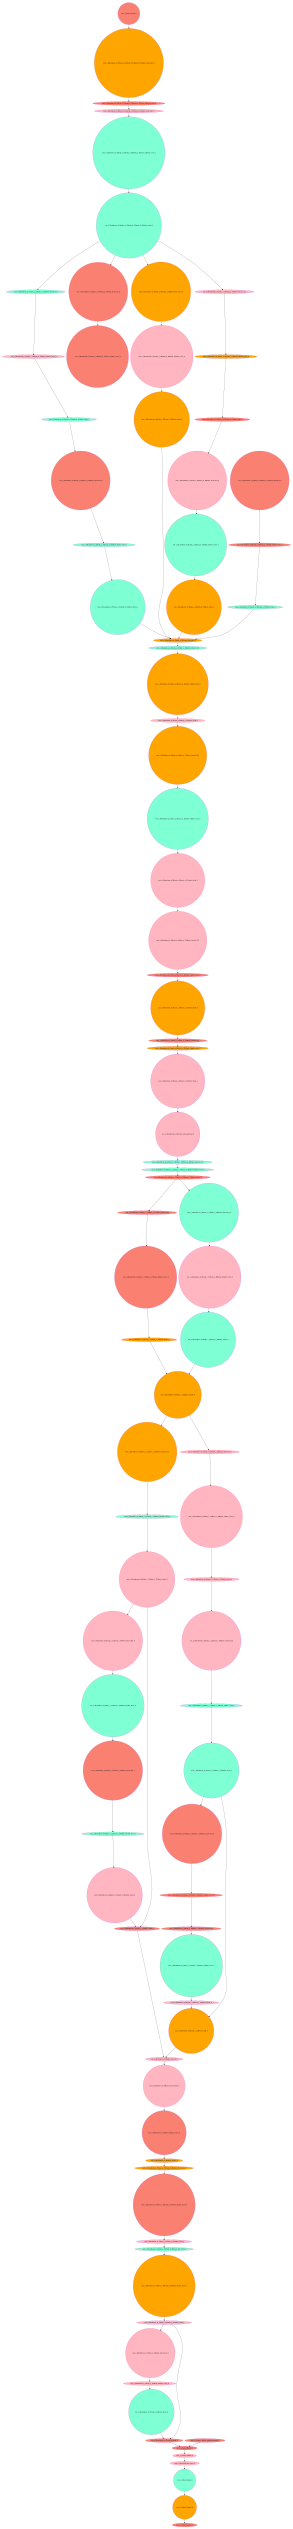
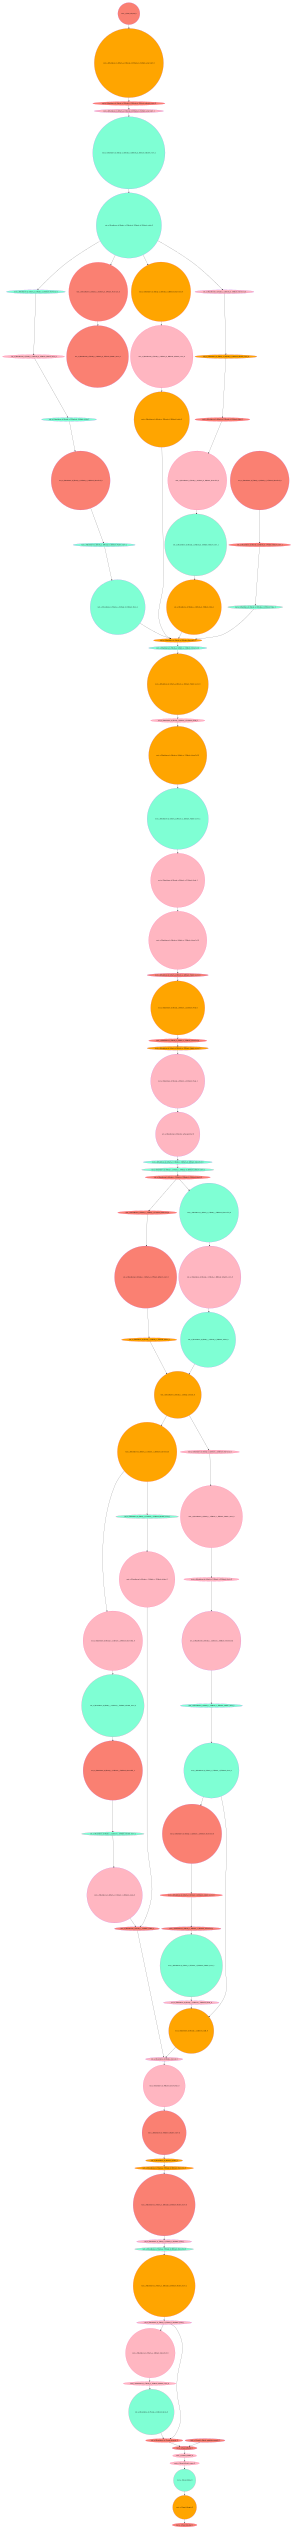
edge "root_a_0/backbone_b_6/body_c_11/block_c_23/block_b/relu_0" -> "root_a_0/backbone_b_6/body_c_11/block_c_24/block_e/conv3x3_0": now "root_a_0/backbone_b_6/body_c_11/block_c_23/block_b/conv3x3_0" -> "root_a_0/backbone_b_6/body_c_11/block_c_24/block_e/conv3x3_0"
